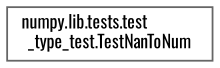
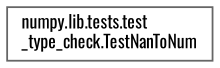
node "numpy.lib.tests.test _type_test.TestNanToNum": label "numpy.lib.tests.test _type_test.TestNanToNum" -> "numpy.lib.tests.test _type_check.TestNanToNum"
